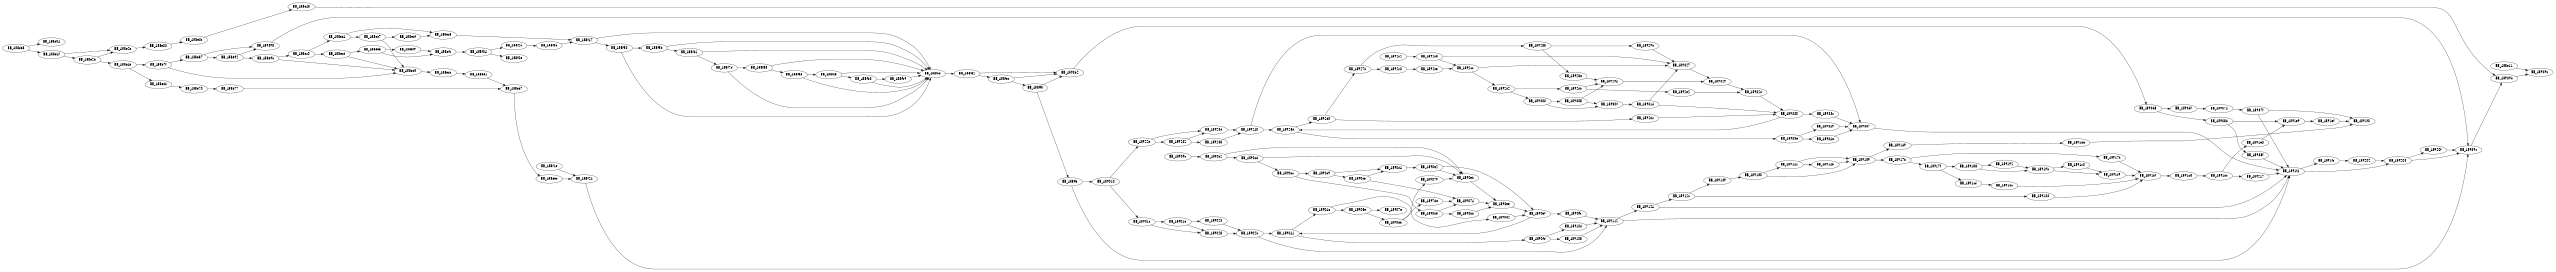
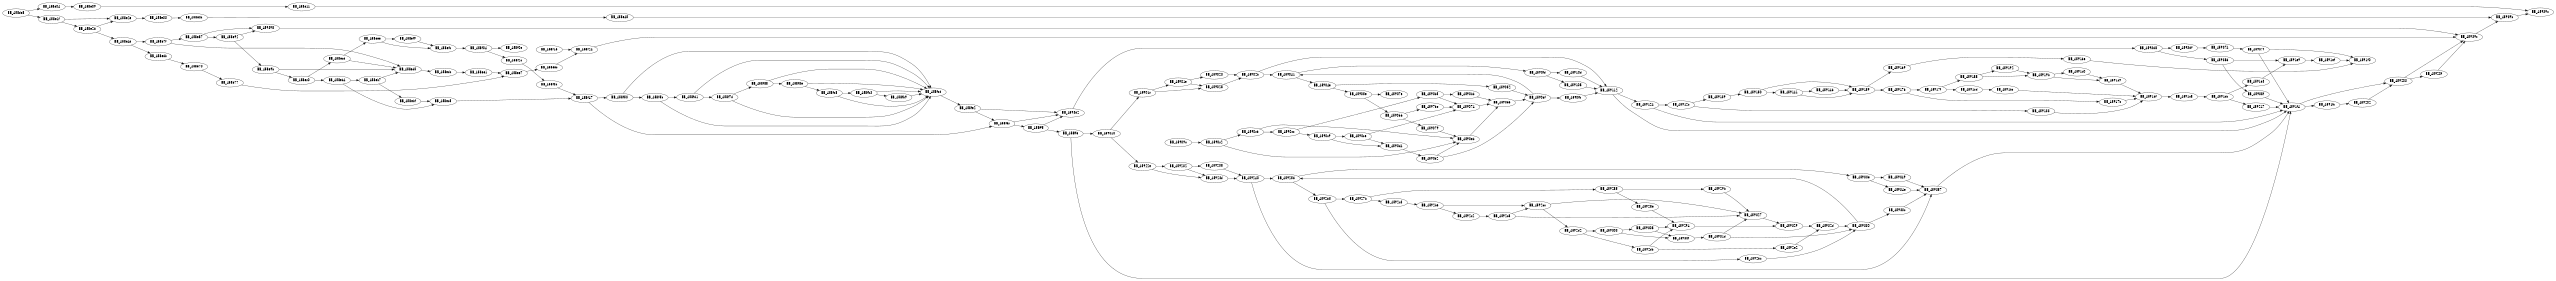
node "BB_458e09": added
edge "BB_458f47" -> "BB_458fcd": now "BB_458f47" -> "BB_458fea"
edge "BB_4592be" -> "BB_4592c2": added
